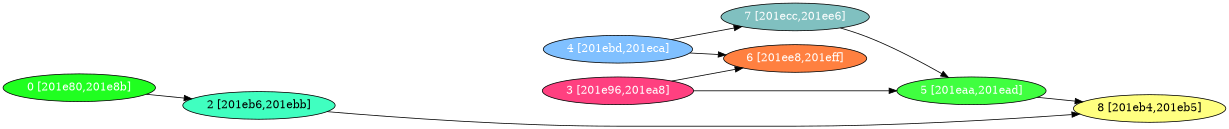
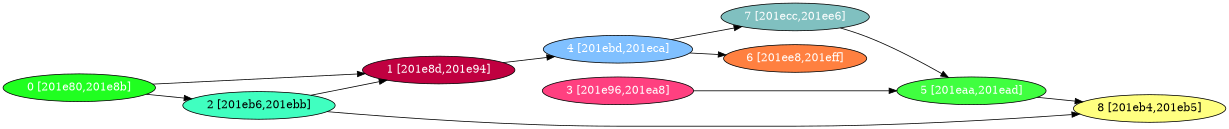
node "1 [201e8d,201e94]": added
edge "3 [201e96,201ea8]" -> "6 [201ee8,201eff]": removed
